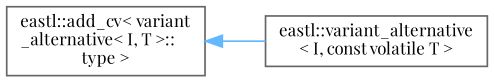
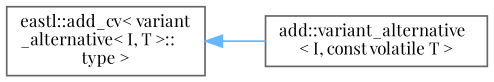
node "eastl::variant_alternative < I, const volatile T >": label "eastl::variant_alternative < I, const volatile T >" -> "add::variant_alternative < I, const volatile T >"
